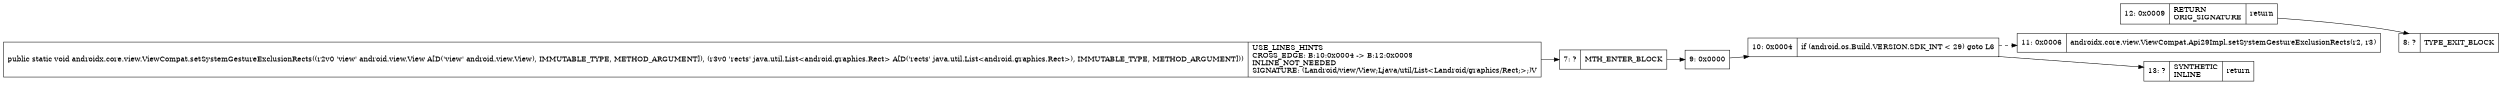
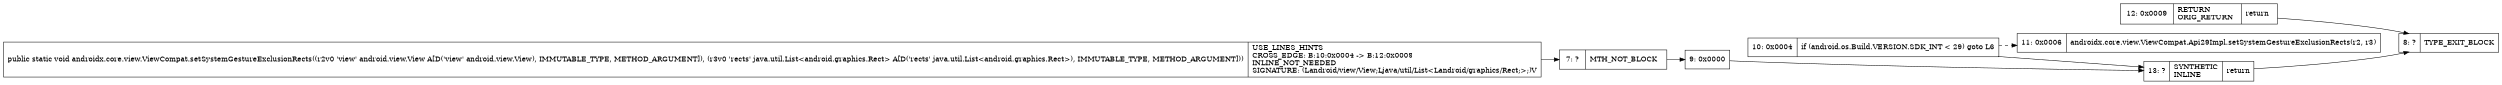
node "12: 0x0009": text "ORIG_SIGNATURE" -> "ORIG_RETURN"
edge "9: 0x0000" -> "10: 0x0004": now "9: 0x0000" -> "13: ?"
node "7: ?": text "MTH_ENTER_BLOCK" -> "MTH_NOT_BLOCK"
edge "13: ?" -> "8: ?": added
